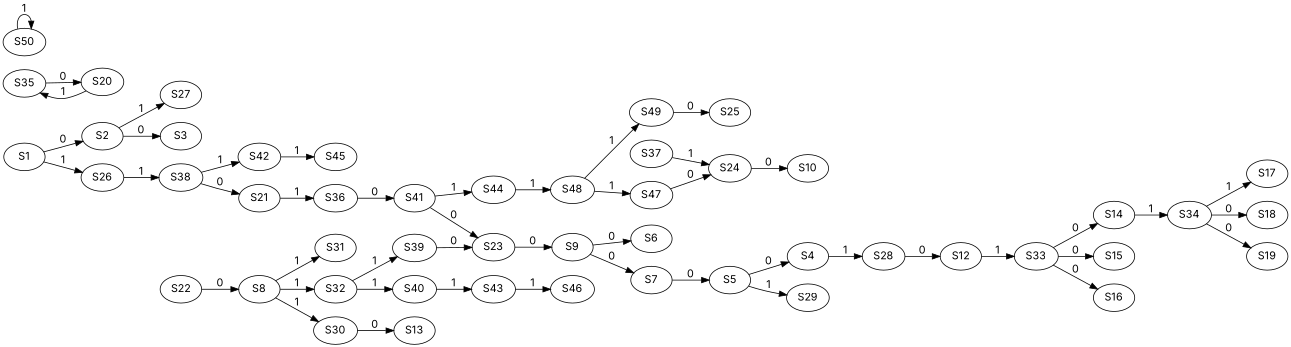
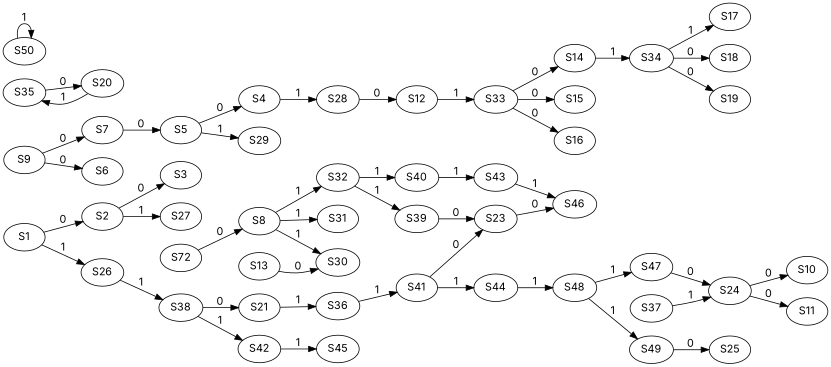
edge "S36" -> "S41": label "0" -> "1"
edge "S23" -> "S9": now "S23" -> "S46"
node "S22": label "S22" -> "S72"
node "S11": added
edge "S30" -> "S13": reversed
